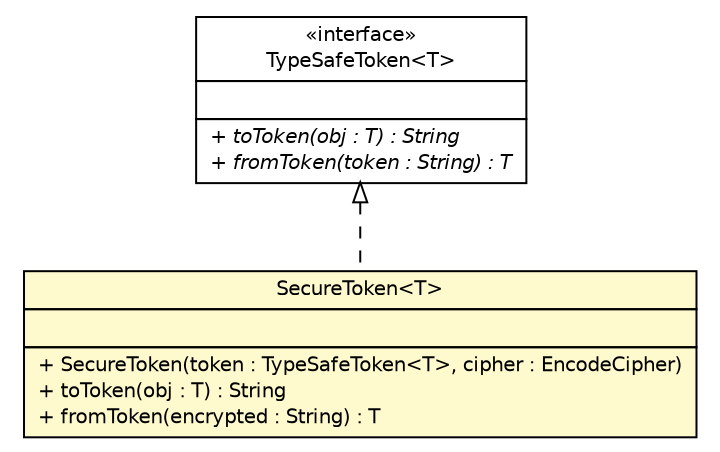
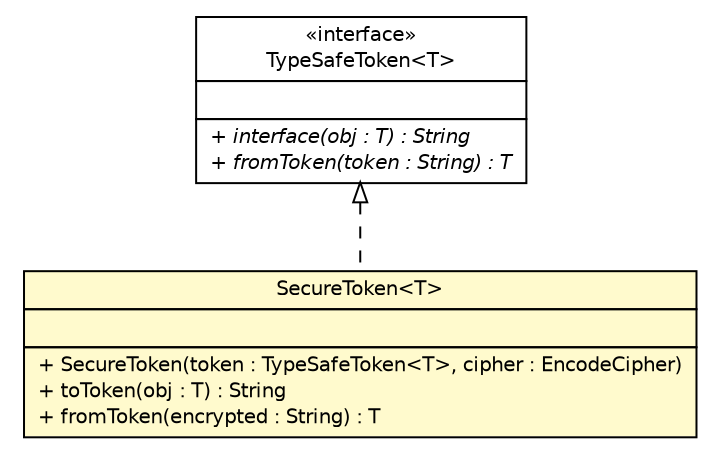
node "TypeSafeToken<T>": text "+ toToken(obj : T) : String" -> "+ interface(obj : T) : String"
